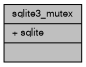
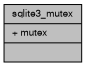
node "sqlite3_mutex": text "+ sqlite" -> "+ mutex"
